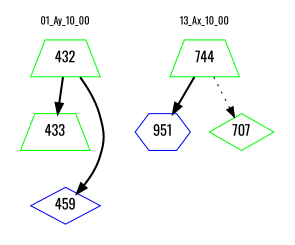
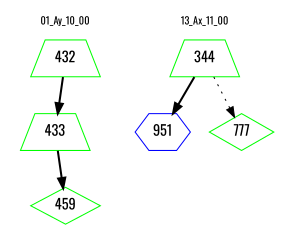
cluster "13_Ax_10_00": label "13_Ax_10_00" -> "13_Ax_11_00"
node "744": label "744" -> "344"
edge "432" -> "459": now "433" -> "459"
node "707": label "707" -> "777"
node "459": color blue -> green
